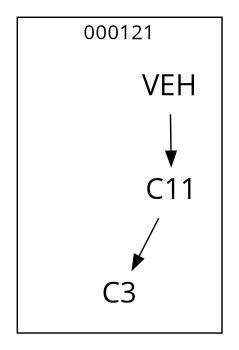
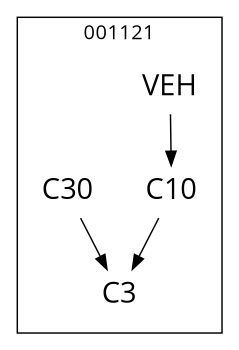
cluster "000121": label "000121" -> "001121"
node "C30": added
node "C11": label "C11" -> "C10"
